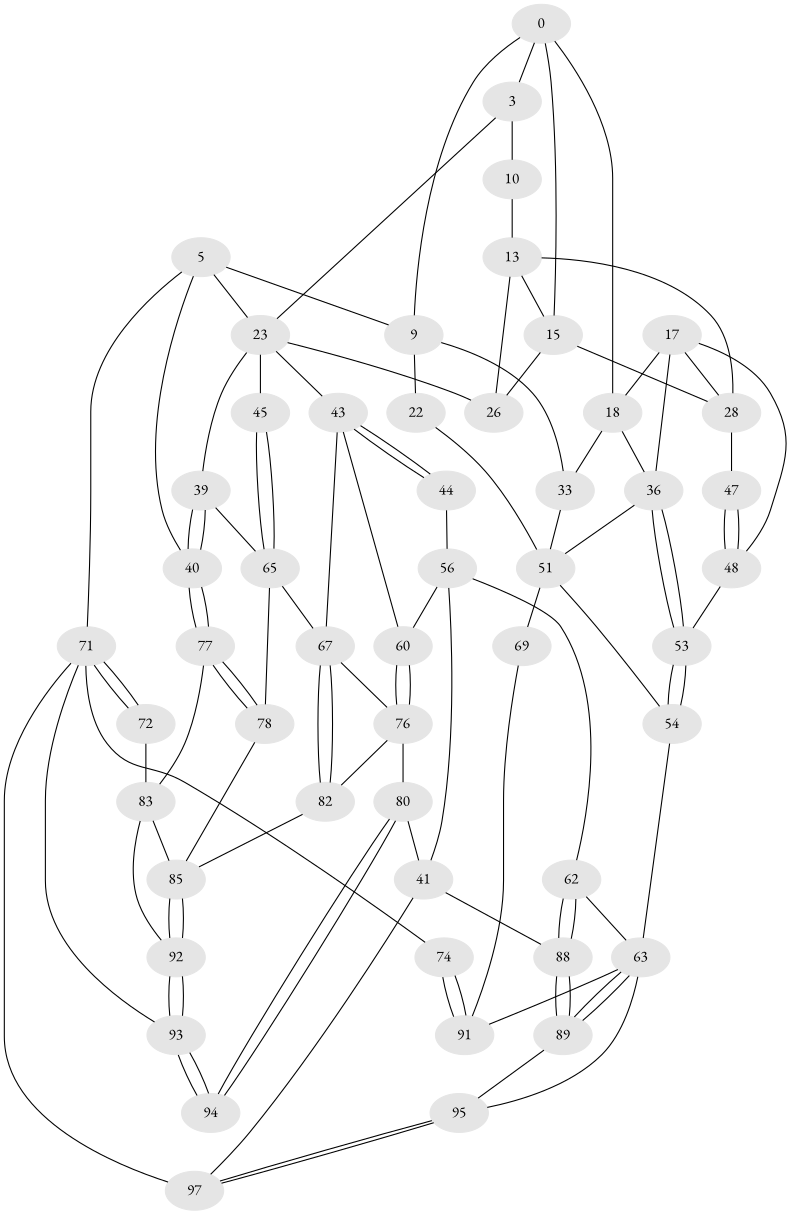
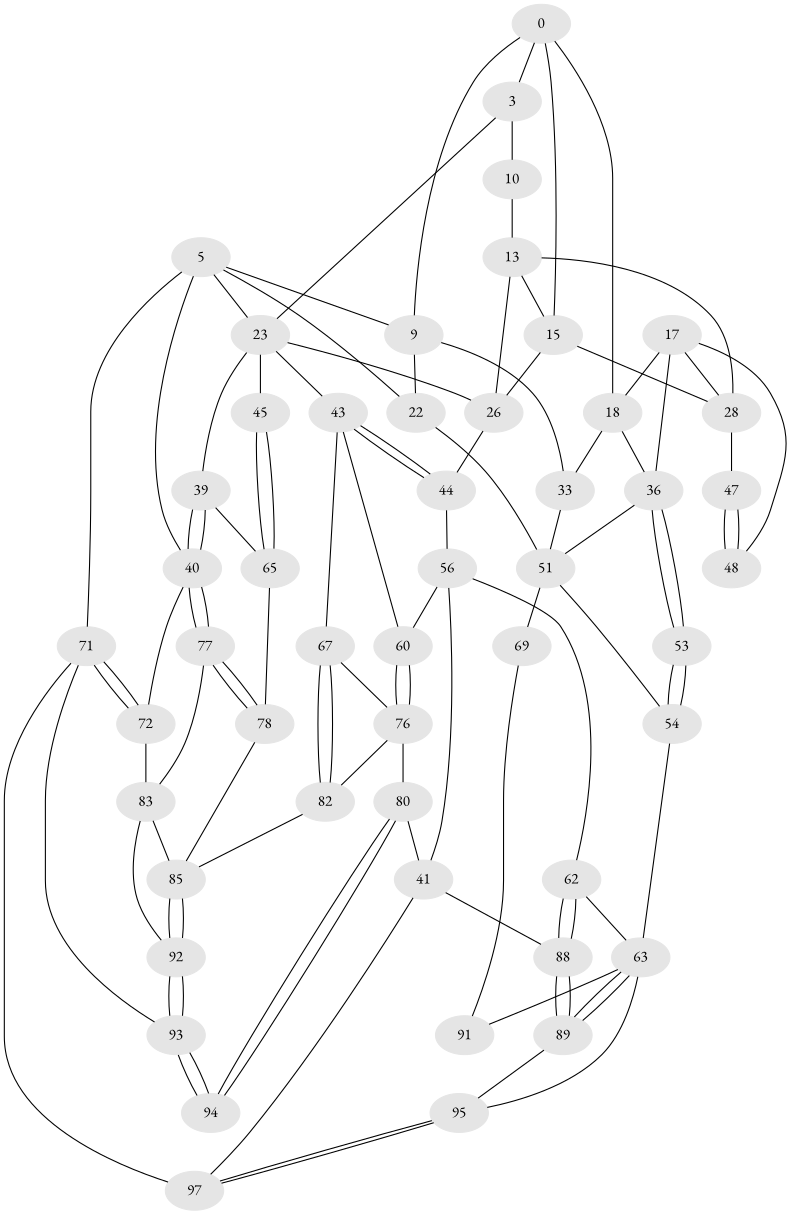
edge "5" -- "22": added
edge "26" -- "44": added
edge "65" -- "67": removed
edge "48" -- "53": removed
edge "40" -- "72": added
node "74": removed
